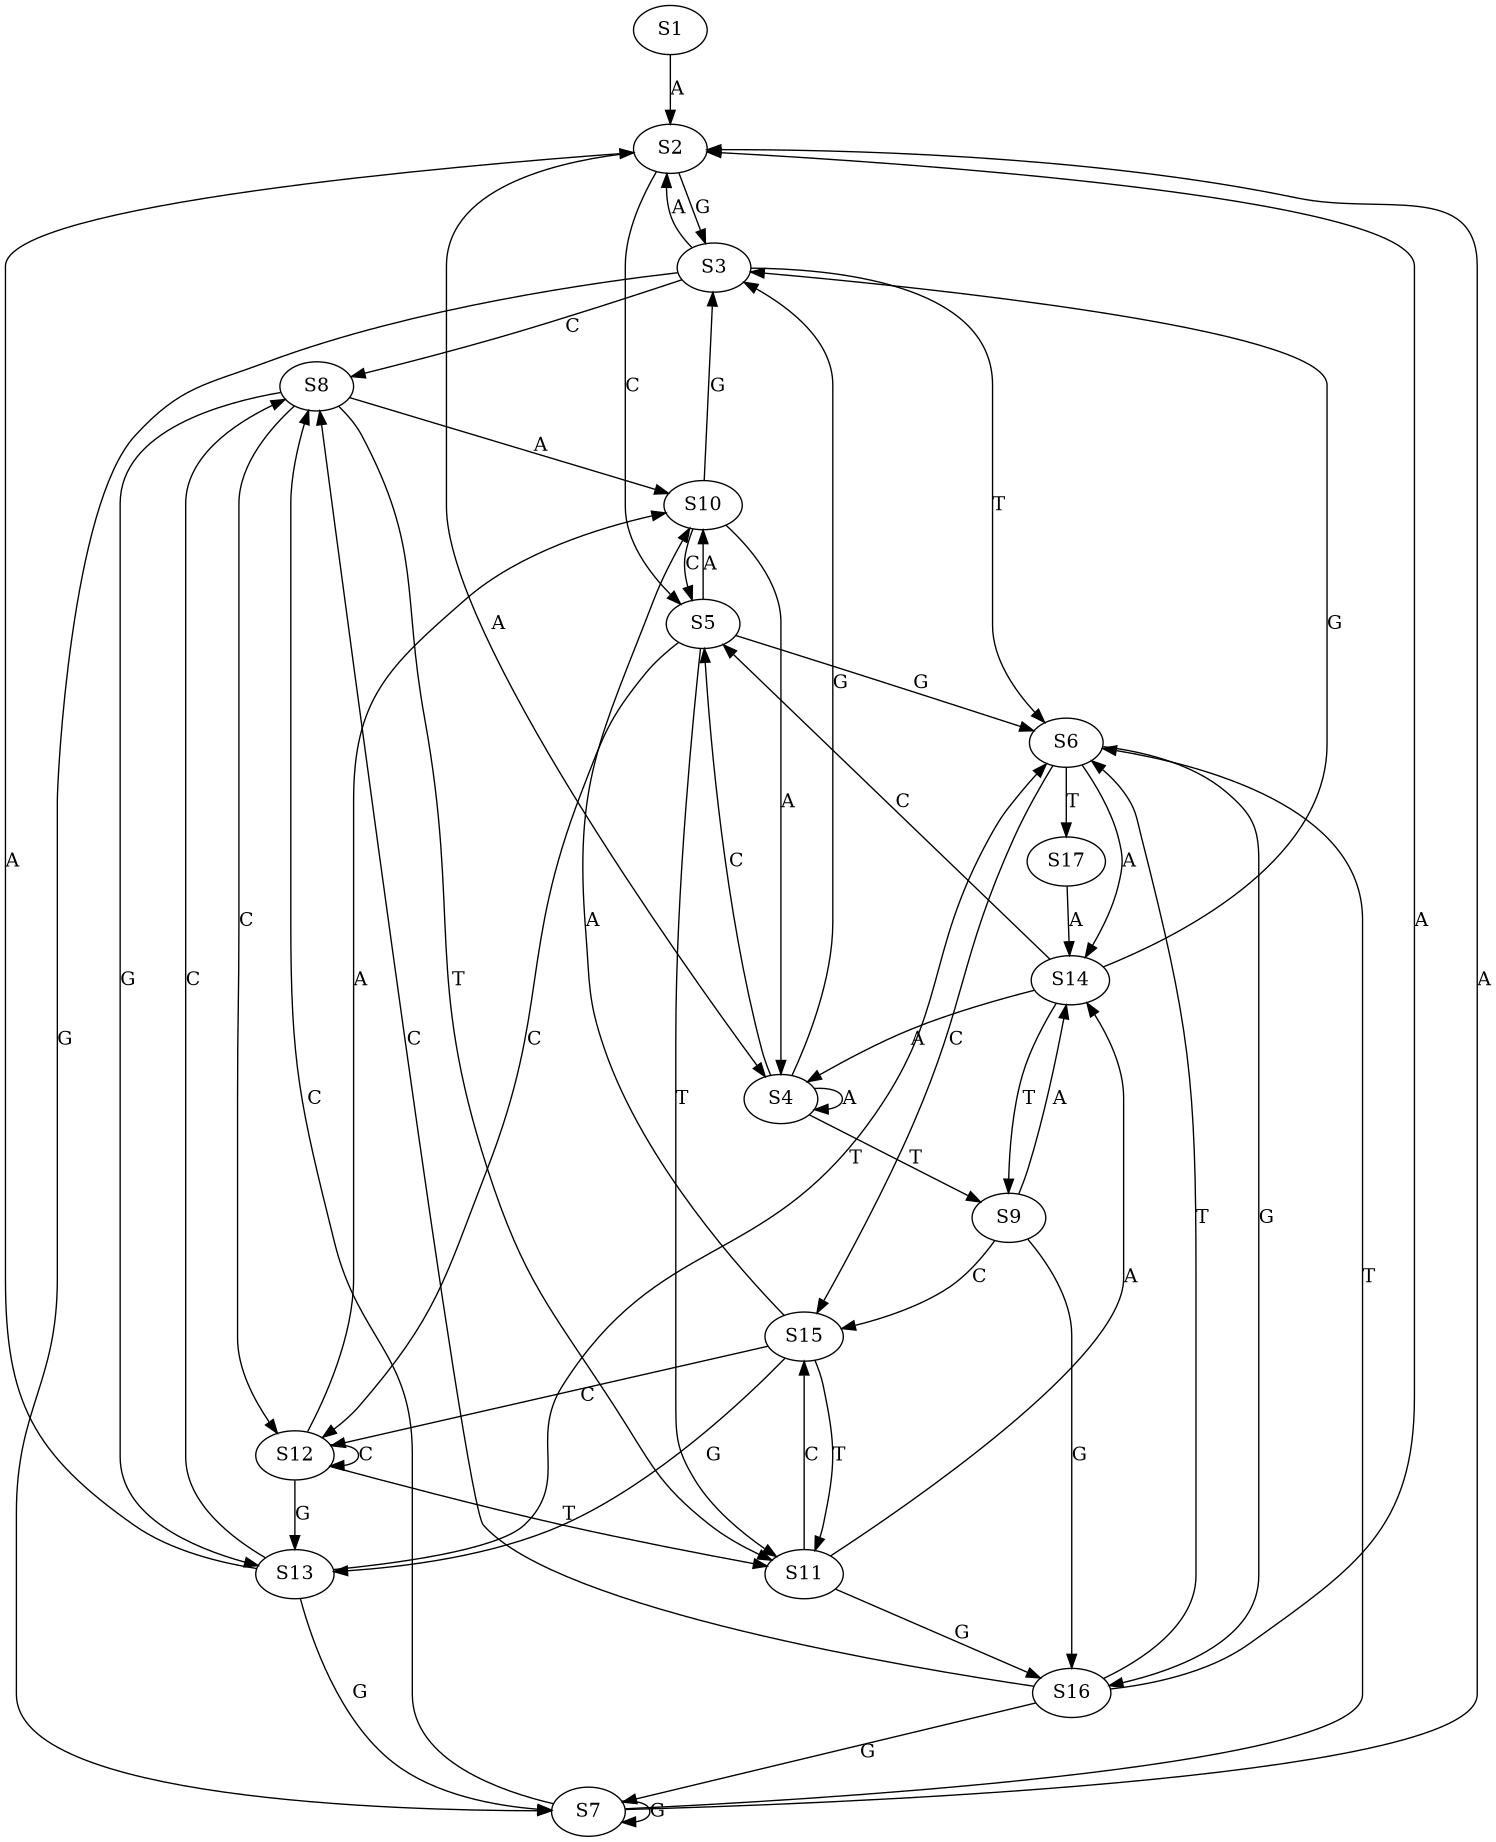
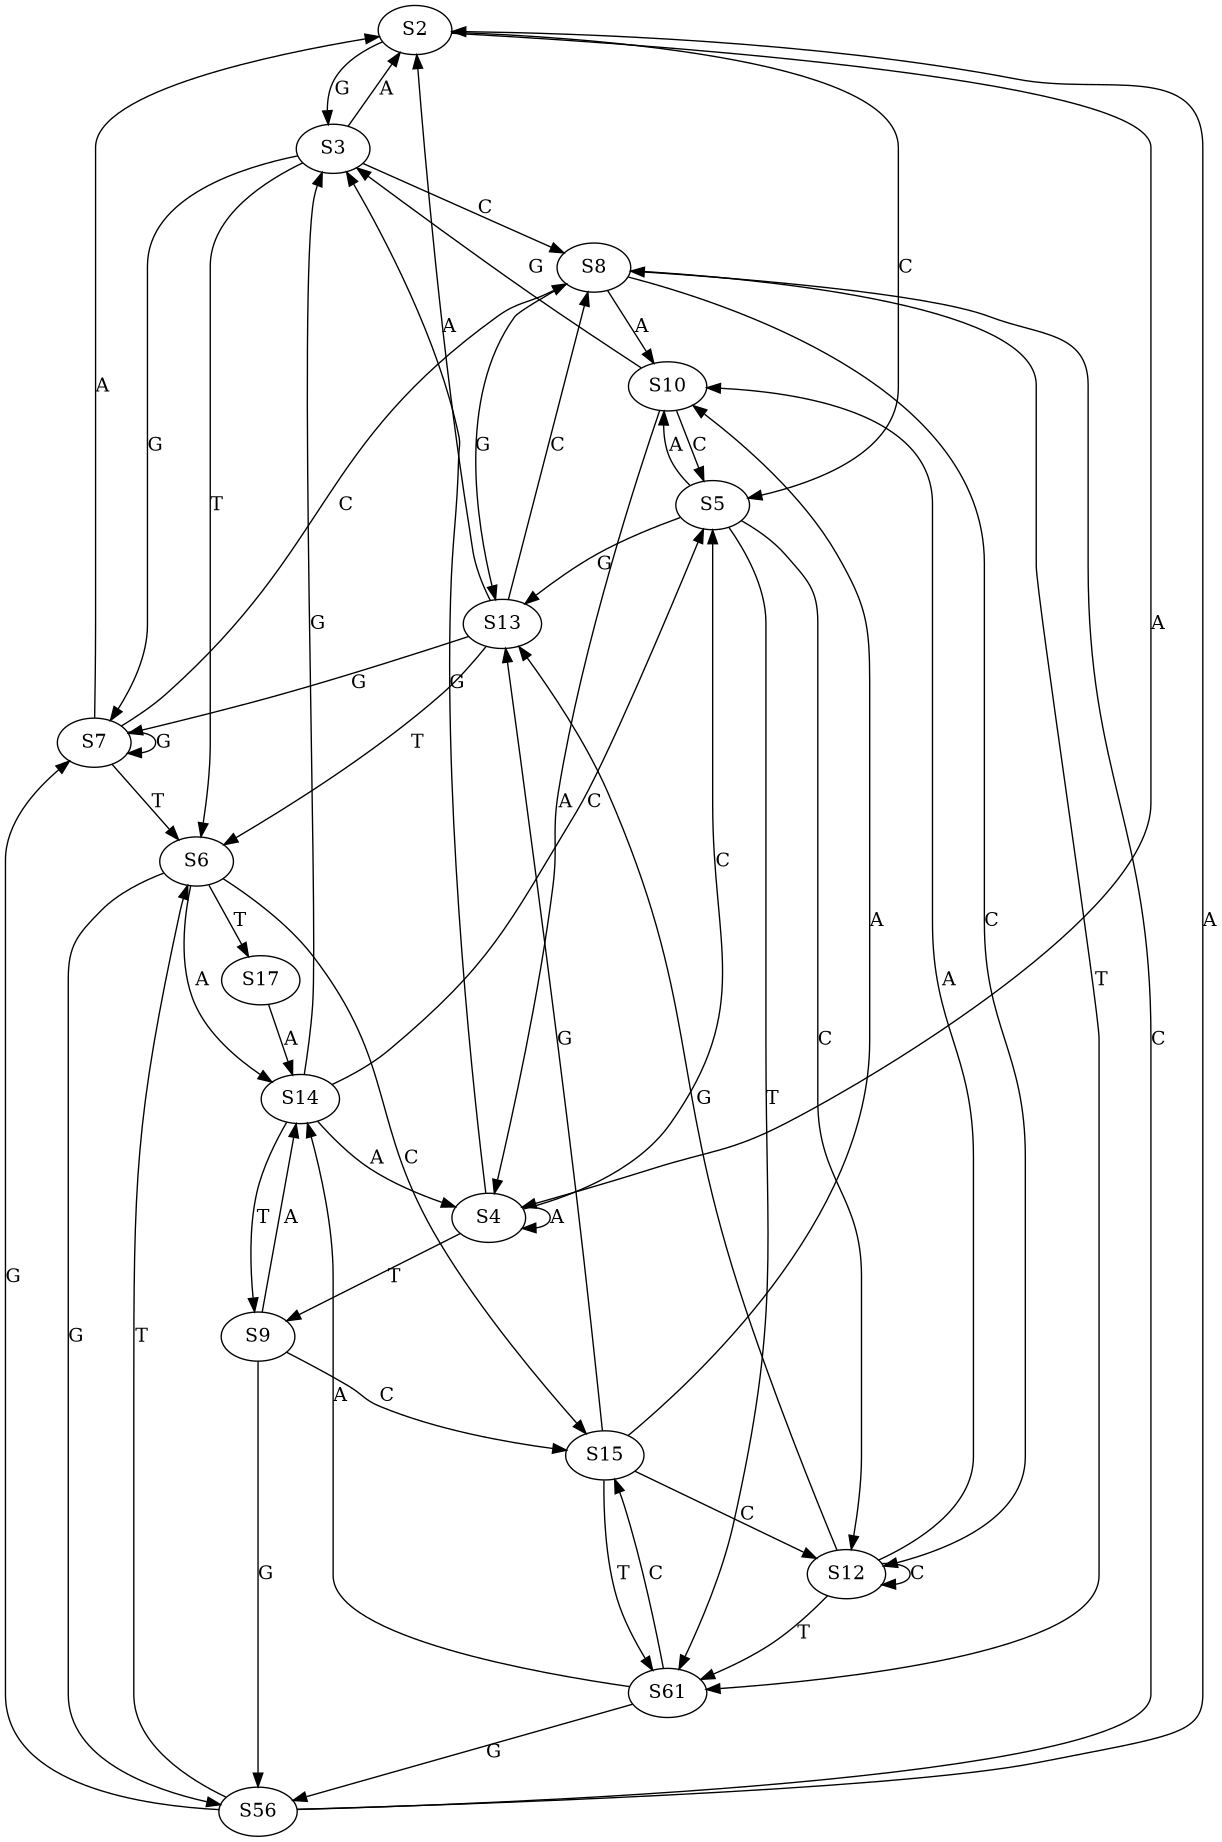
node "S1": removed
edge "S5" -> "S6": now "S5" -> "S13"
node "S11": label "S11" -> "S61"
node "S16": label "S16" -> "S56"
